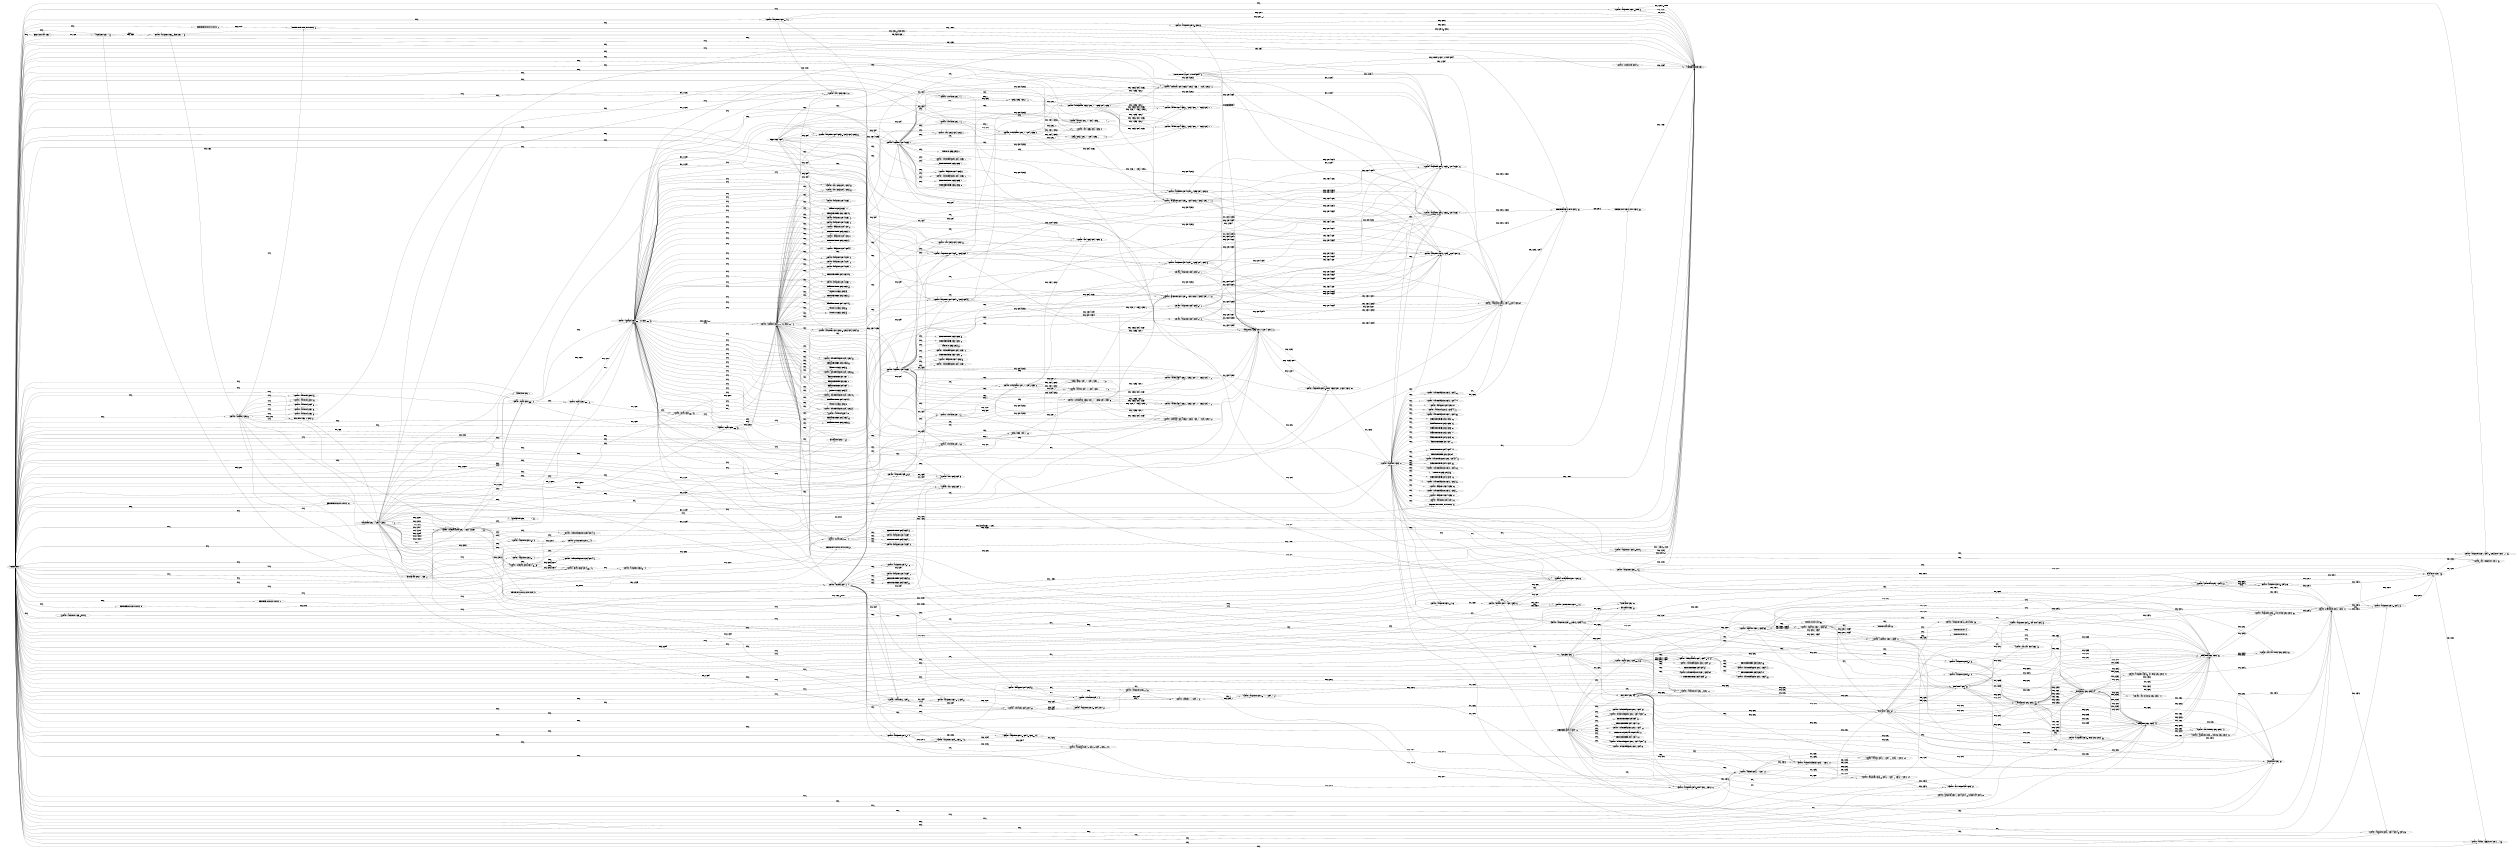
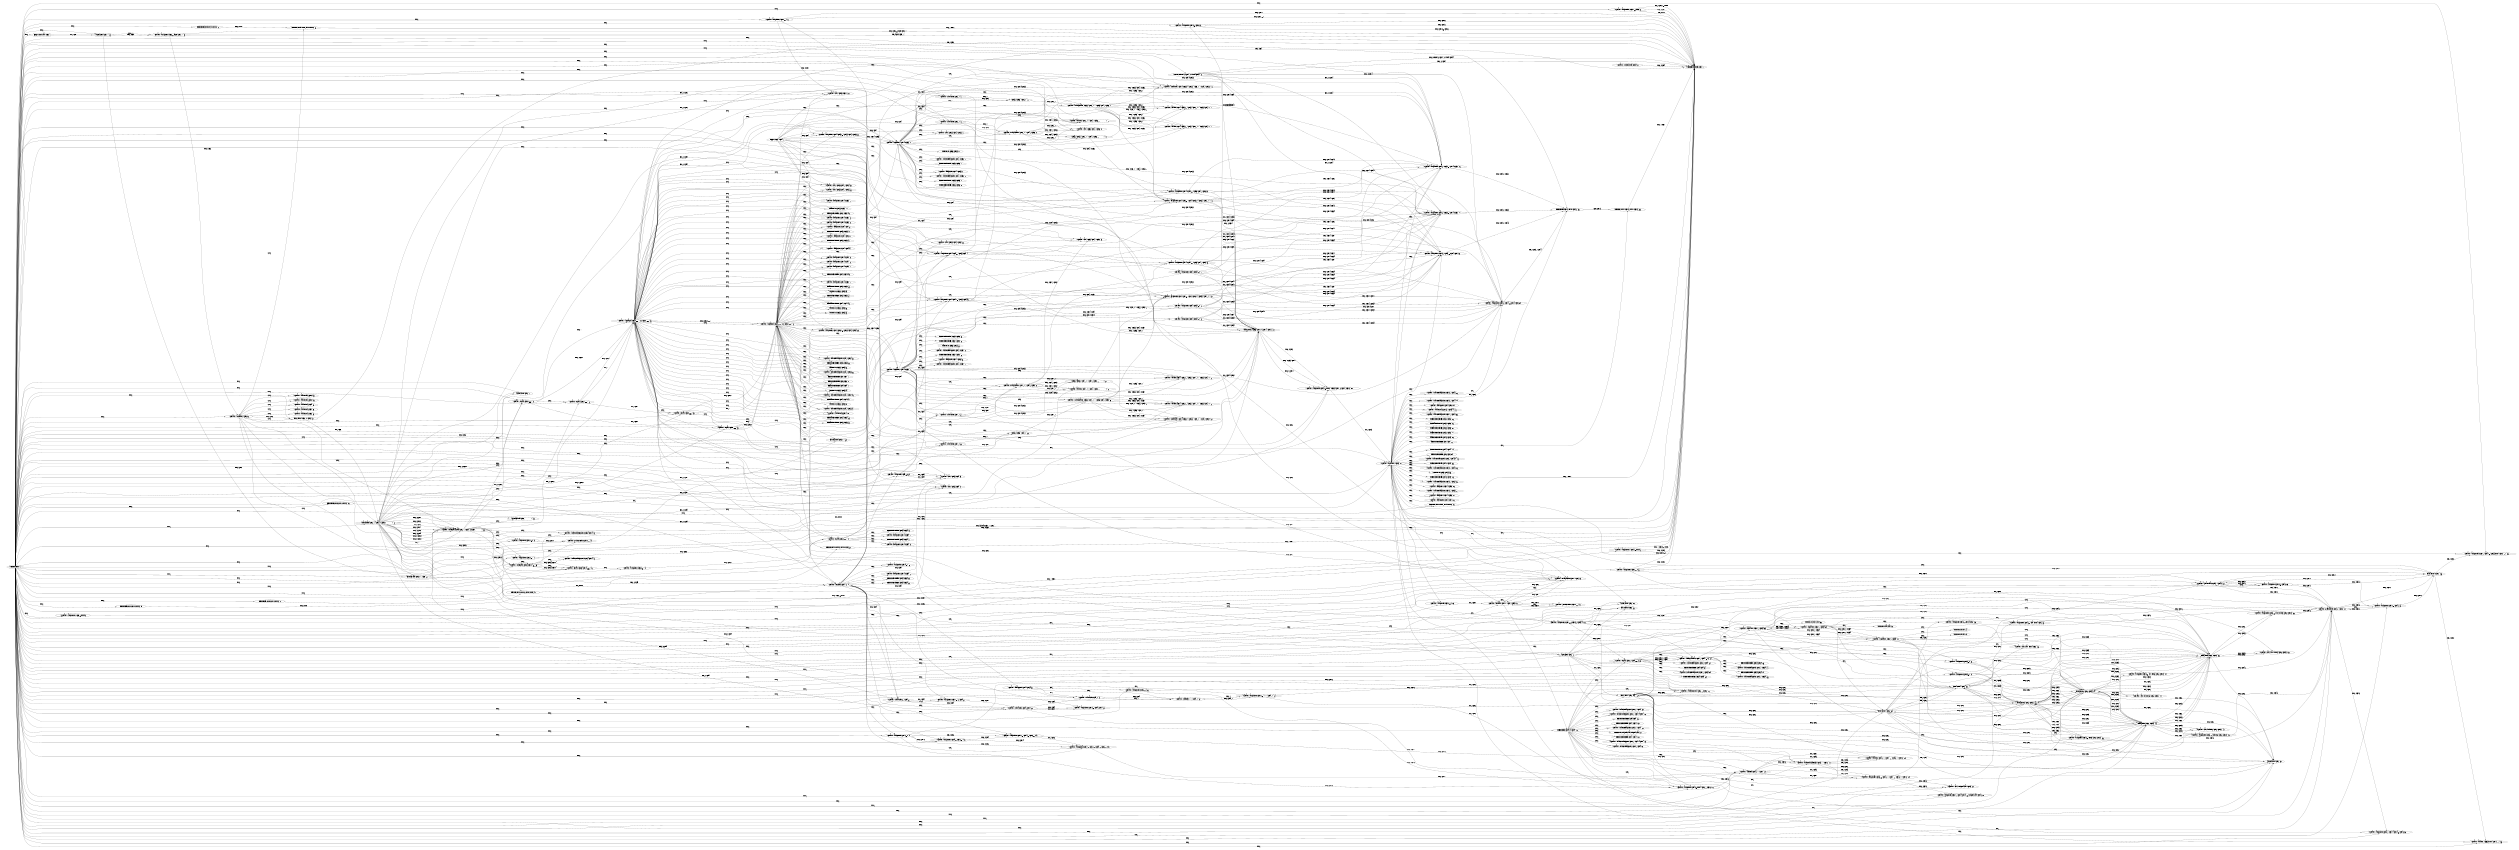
node "(<operator>.cast,(VAR33)FUN7(VAR12))": removed
